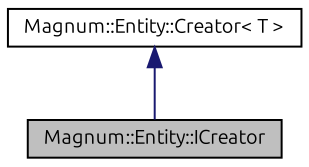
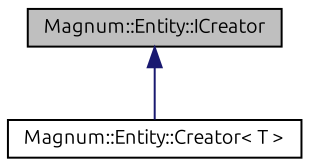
edge "Magnum::Entity::ICreator" -> "Magnum::Entity::Creator< T >": reversed
